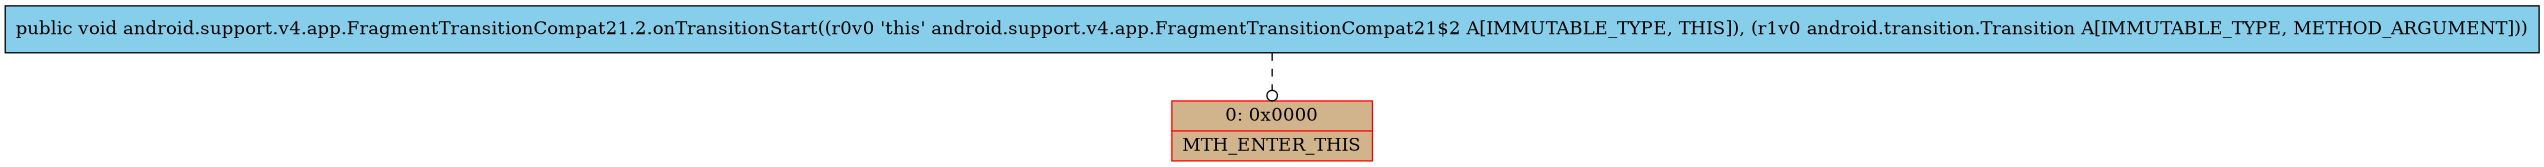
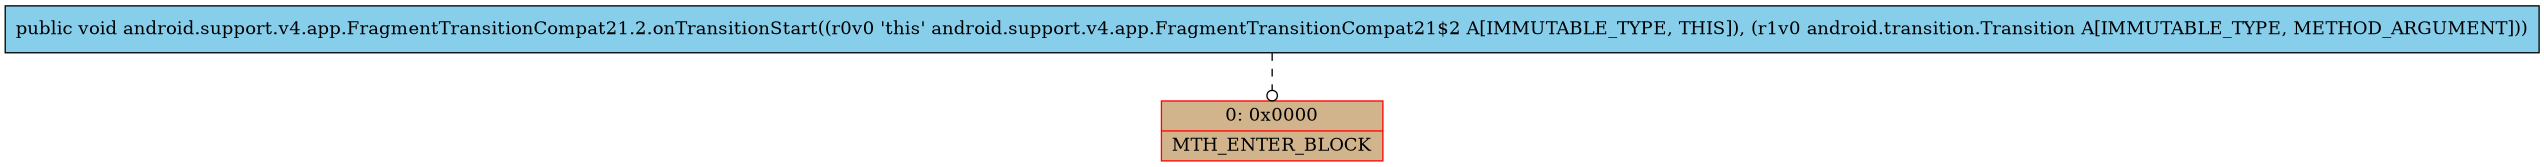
node "0: 0x0000": text "MTH_ENTER_THIS" -> "MTH_ENTER_BLOCK"
